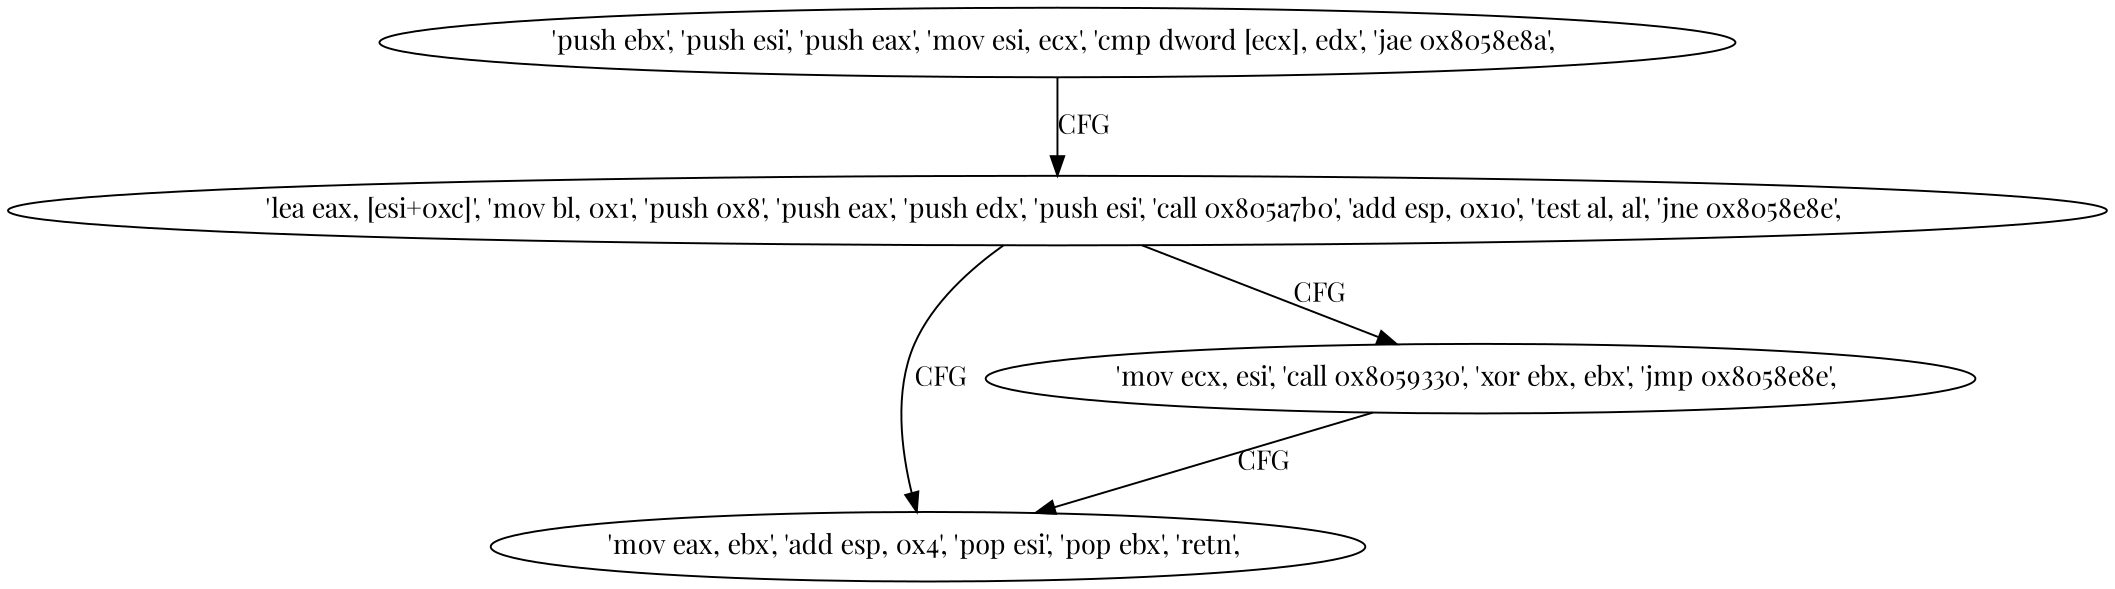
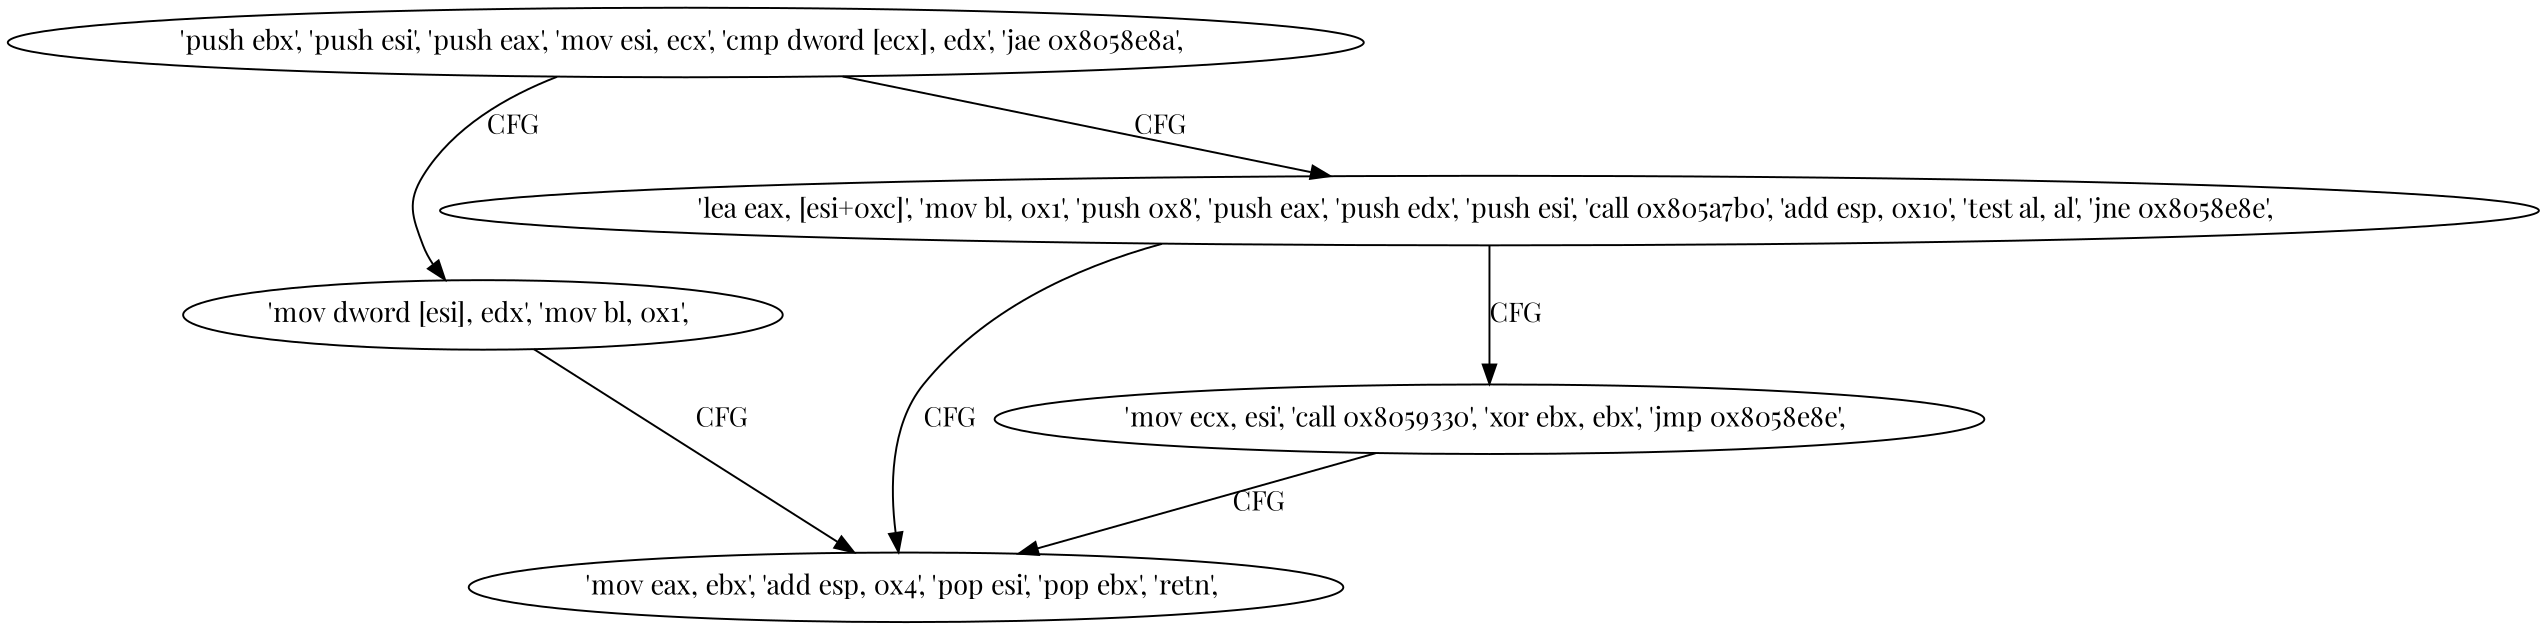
node "'mov dword [esi], edx', 'mov bl, 0x1',": added
